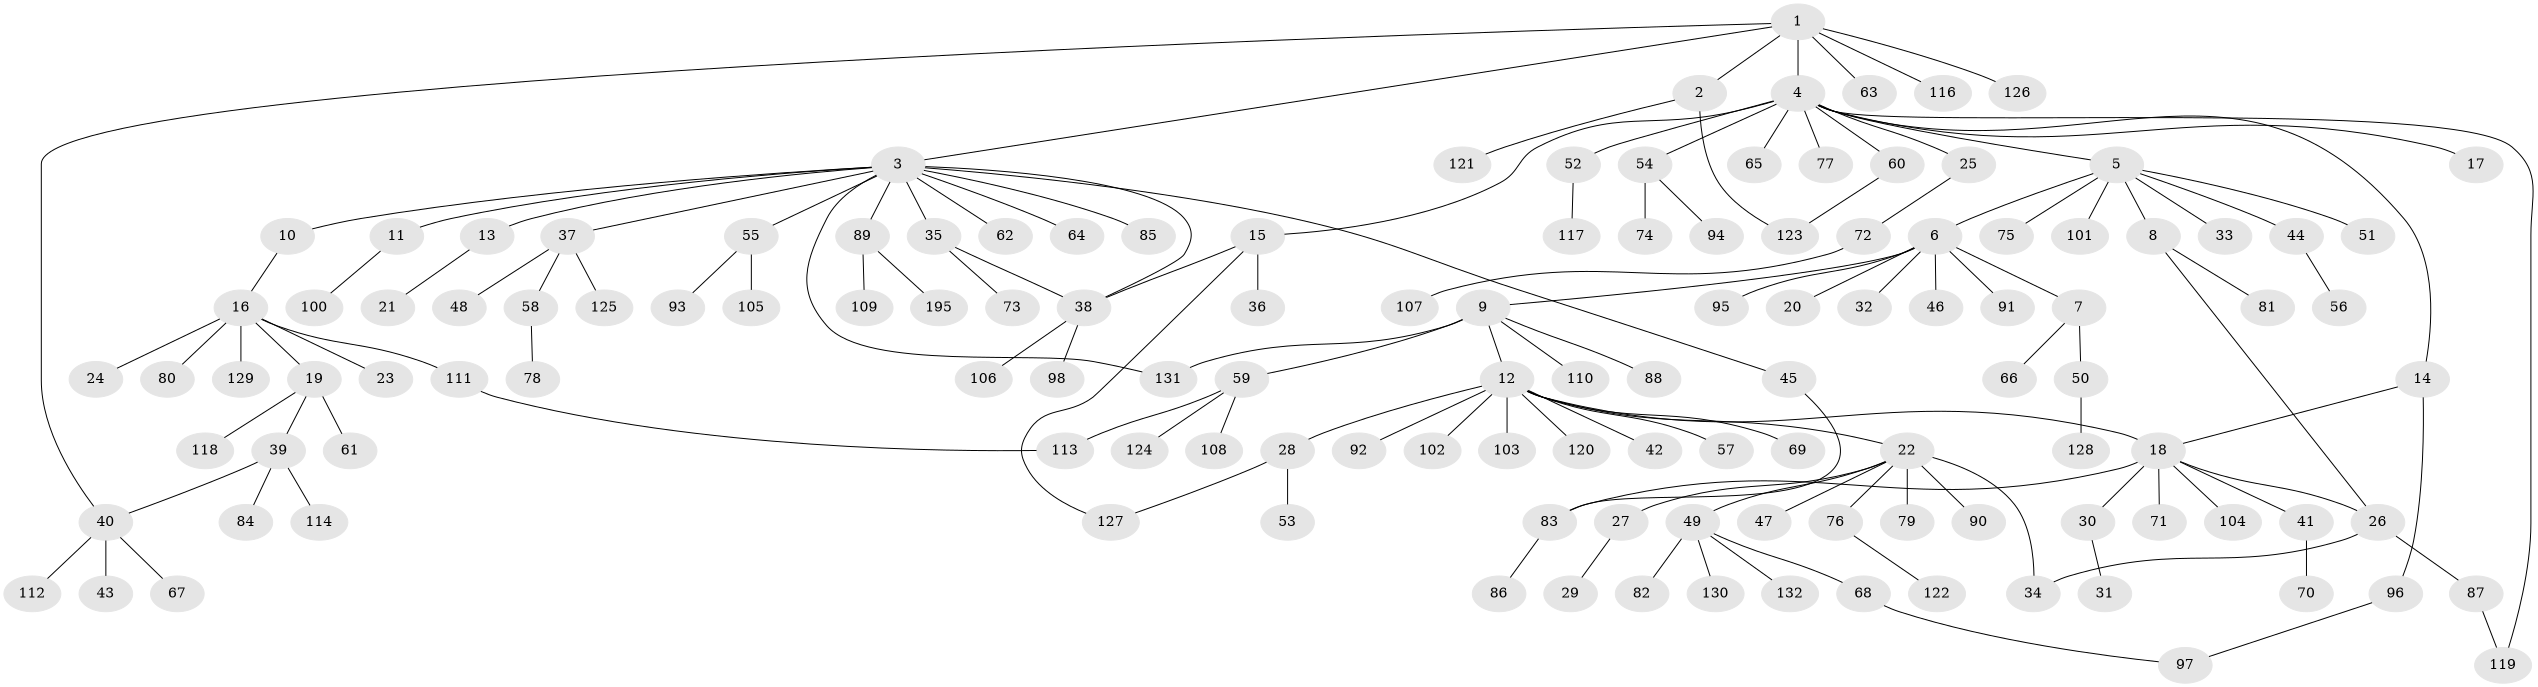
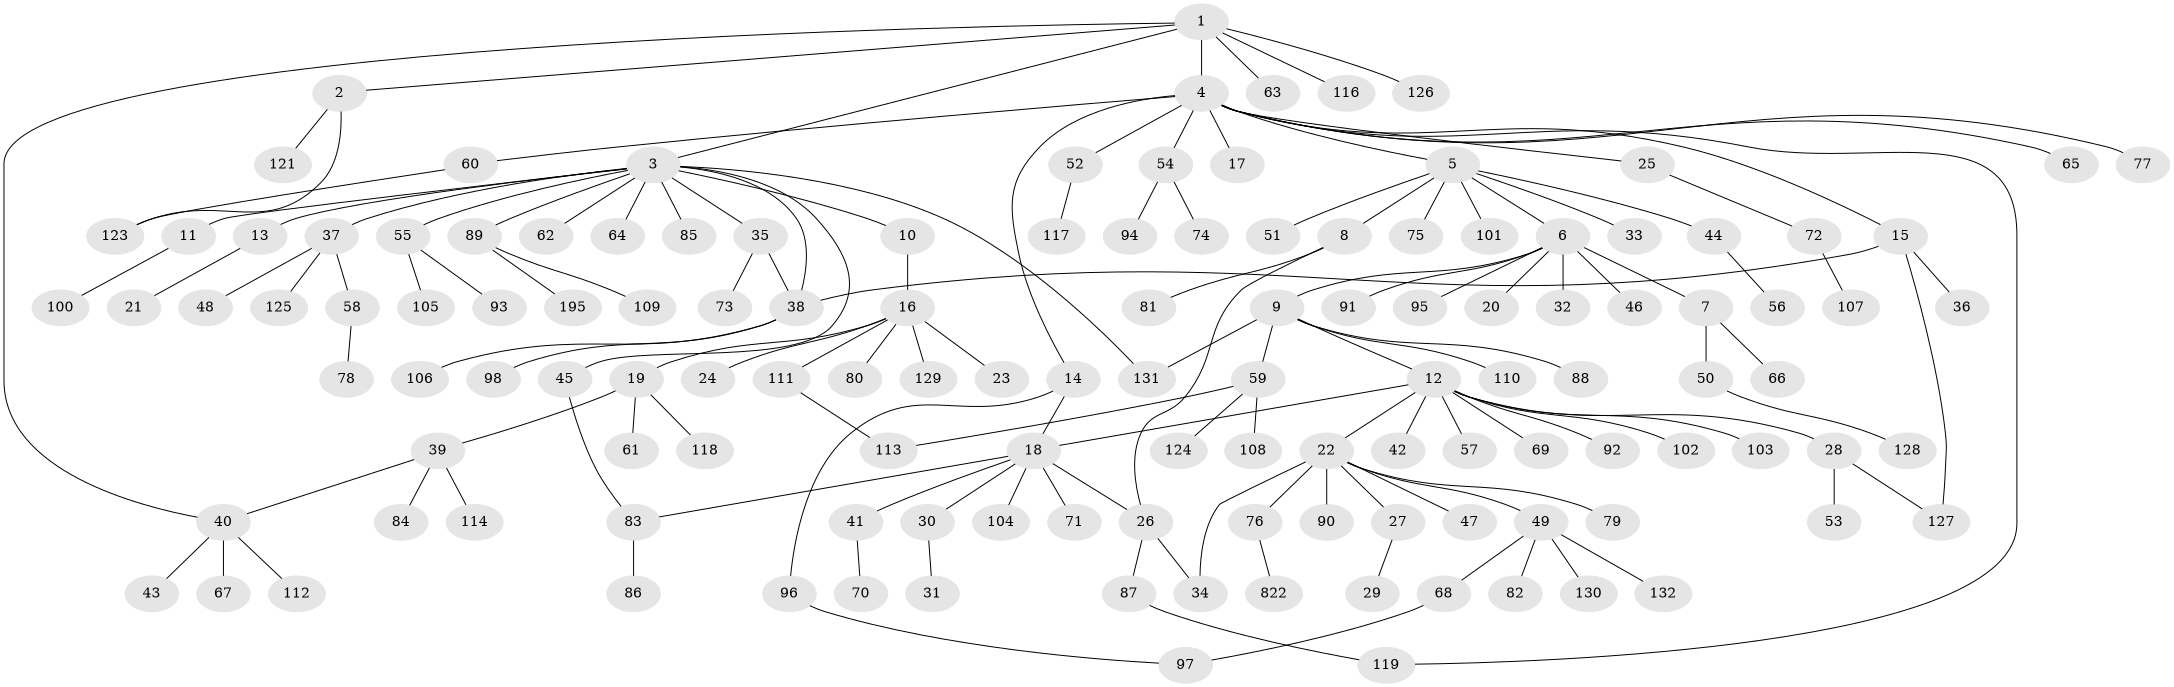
node "120": removed
node "122": label "122" -> "822"
